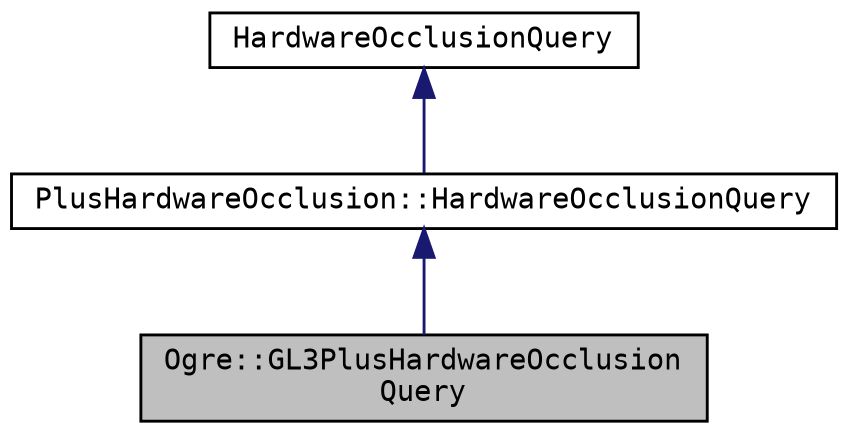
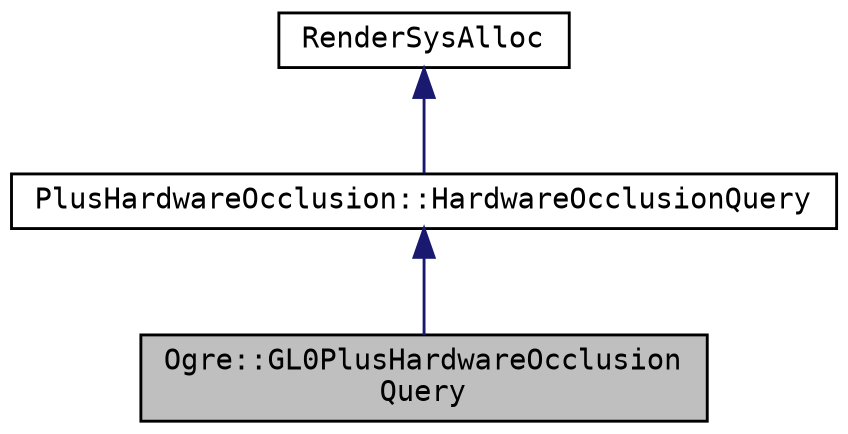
node "HardwareOcclusionQuery": label "HardwareOcclusionQuery" -> "RenderSysAlloc"
node "Ogre::GL3PlusHardwareOcclusion Query": label "Ogre::GL3PlusHardwareOcclusion Query" -> "Ogre::GL0PlusHardwareOcclusion Query"
